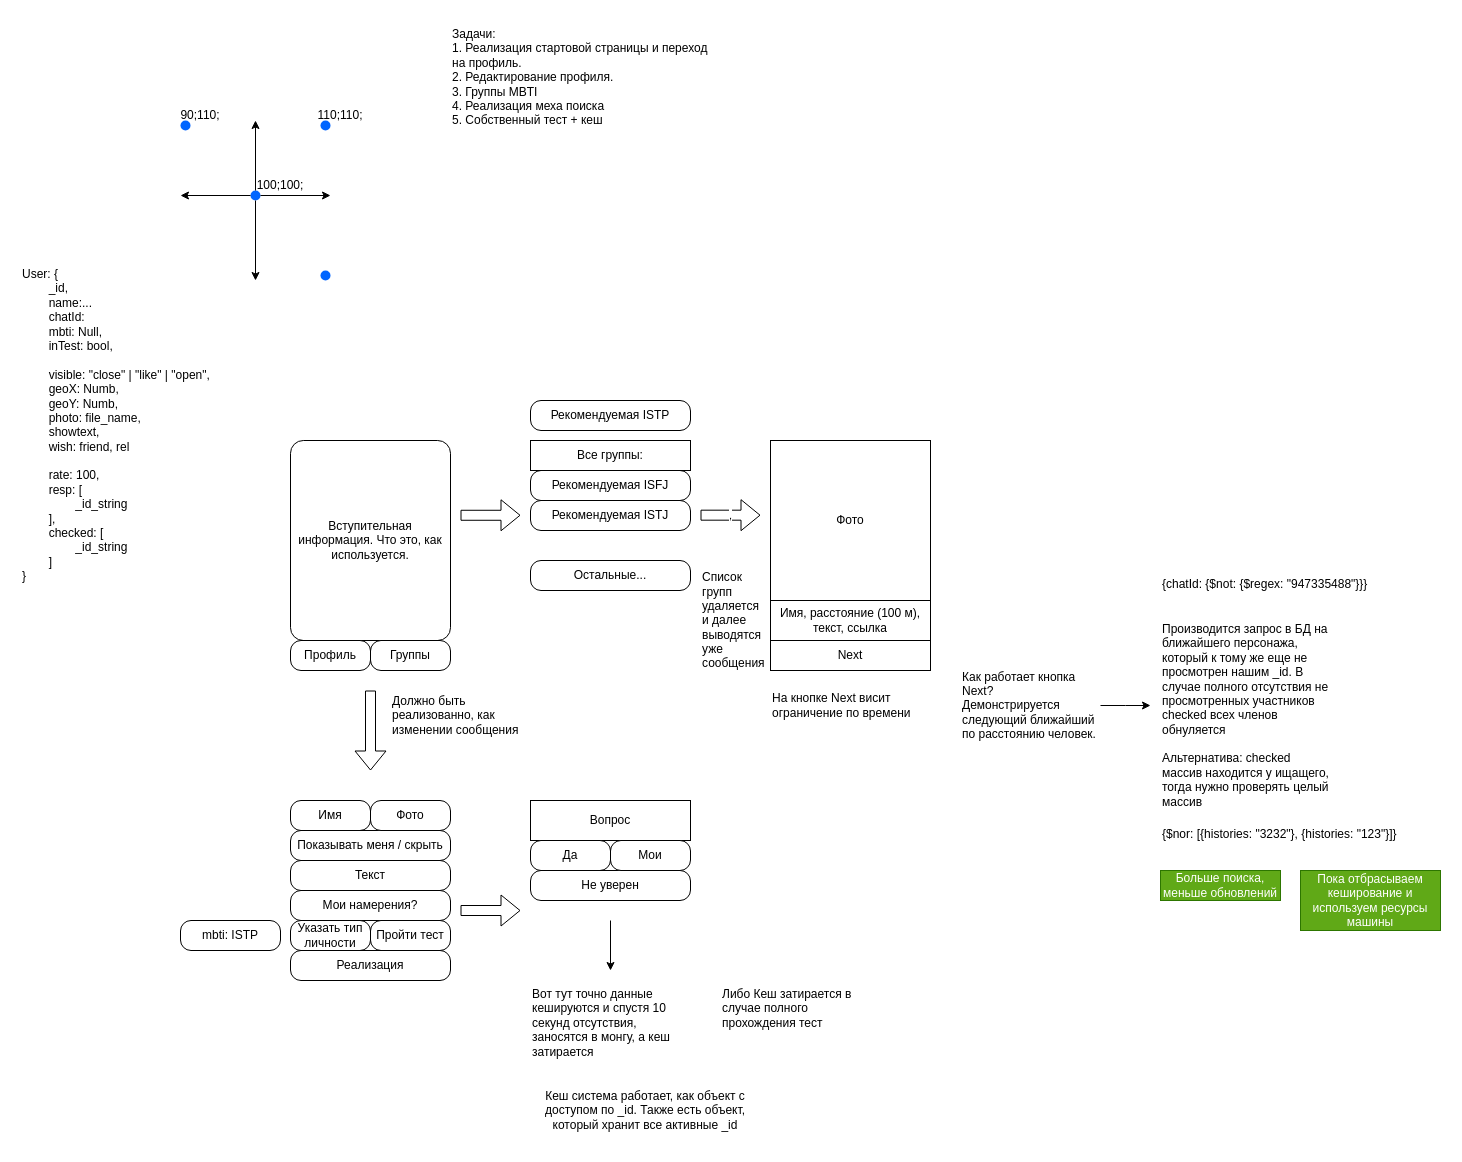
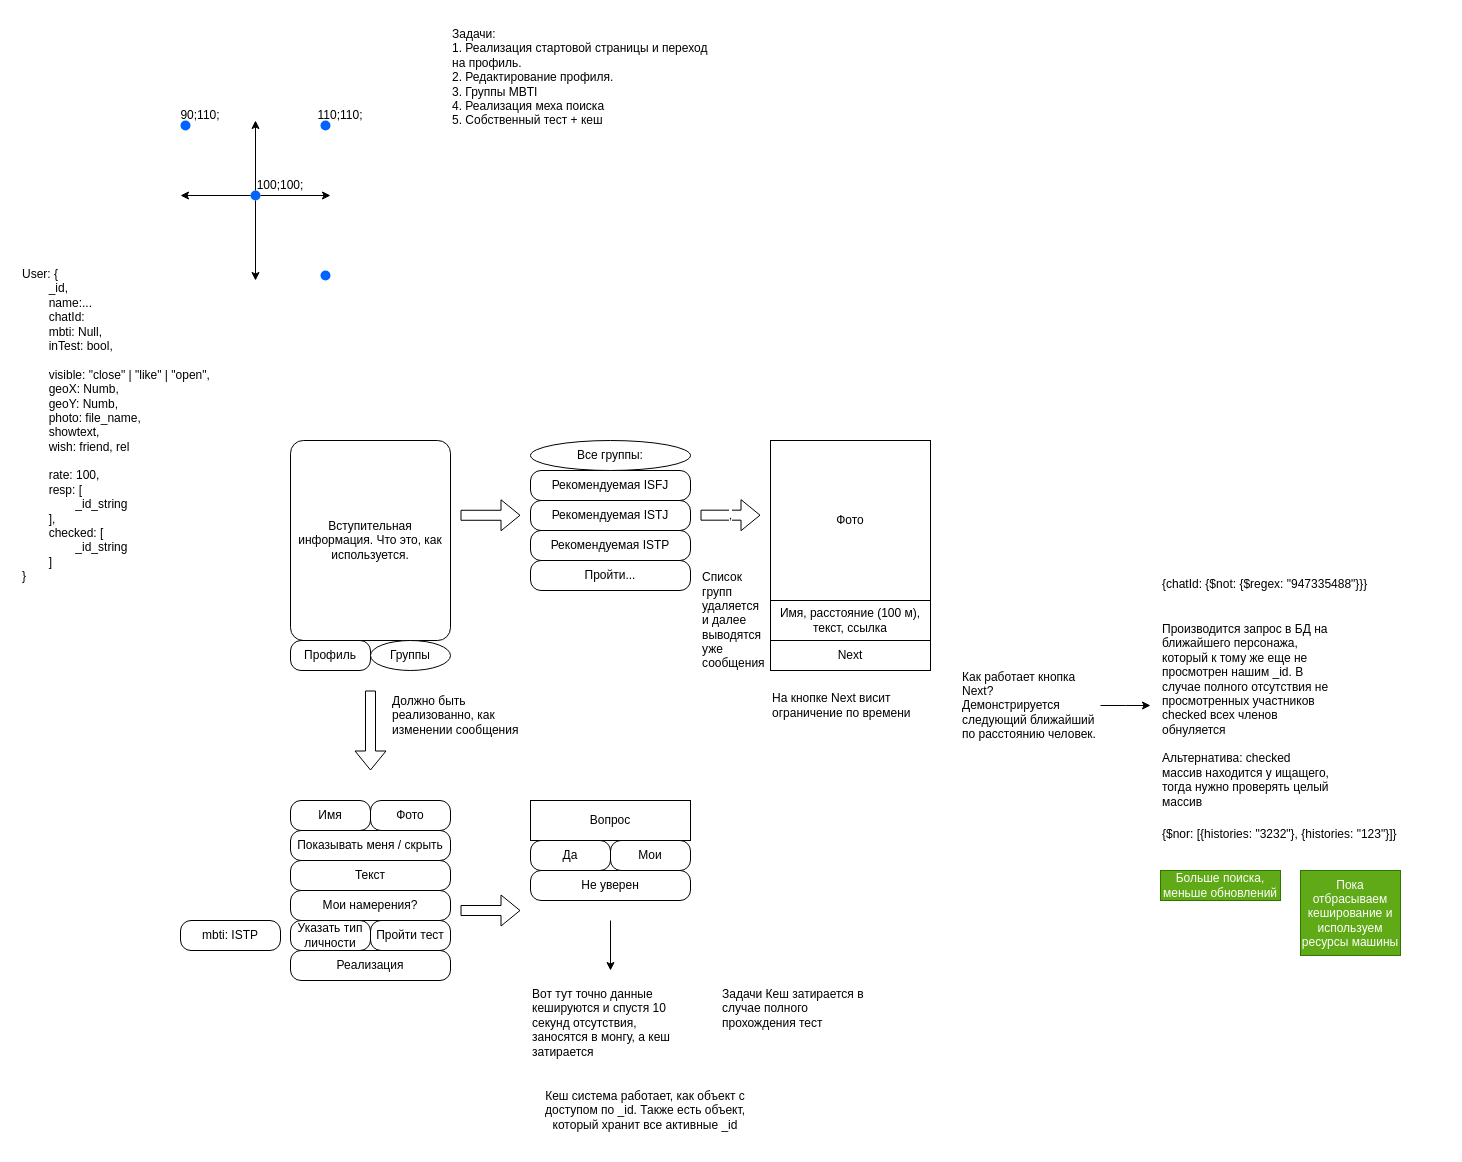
node "Рекомендуемая ISTP": moved (611, 416) -> (611, 546)
node "Все группы:": shape rectangle -> ellipse
node "Остальные...": label "Остальные..." -> "Пройти..."
node "Группы": shape rounded rectangle -> ellipse
node "Пока отбрасываем кеширование и используем ресурсы машины": size 140x60 -> 100x85
node "Либо Кеш затирается в случае полного прохождения тест": label "Либо Кеш затирается в случае полного прохождения тест" -> "Задачи Кеш затирается в случае полного прохождения тест"
